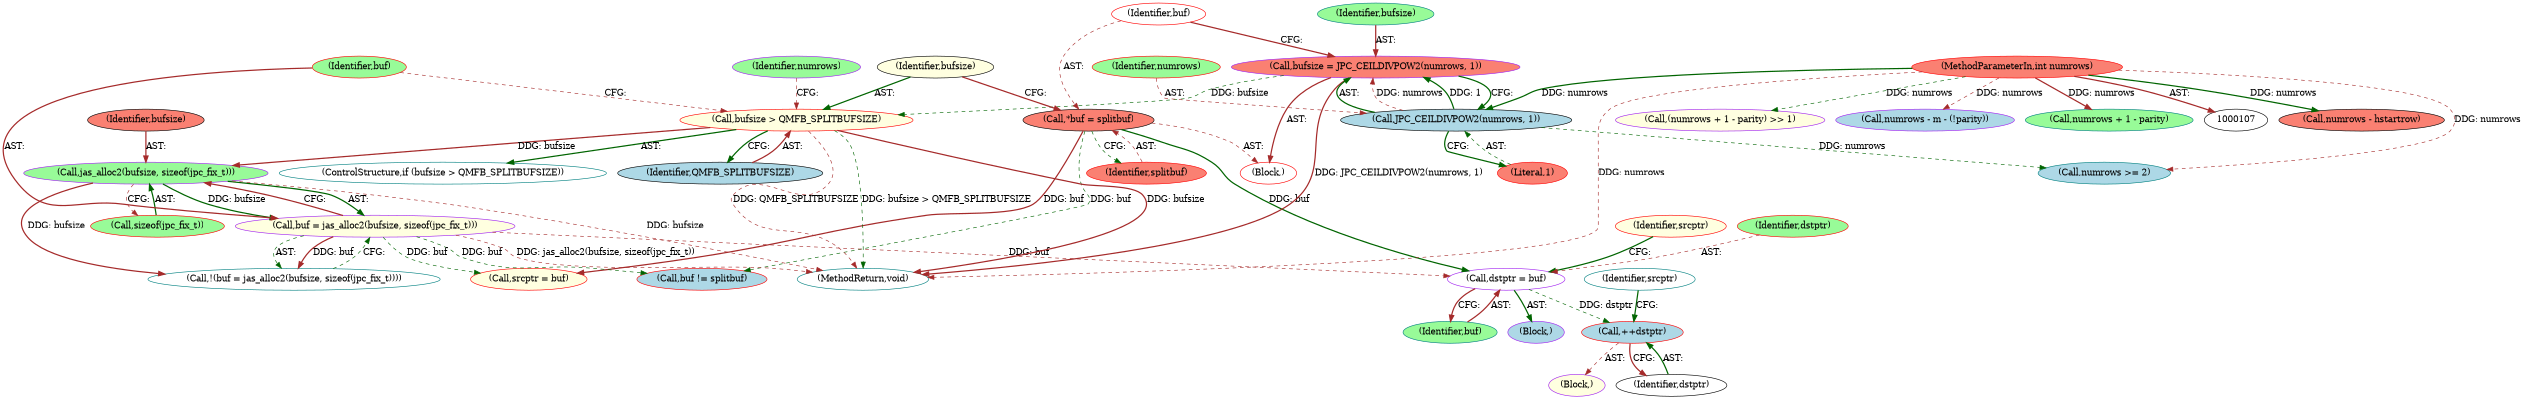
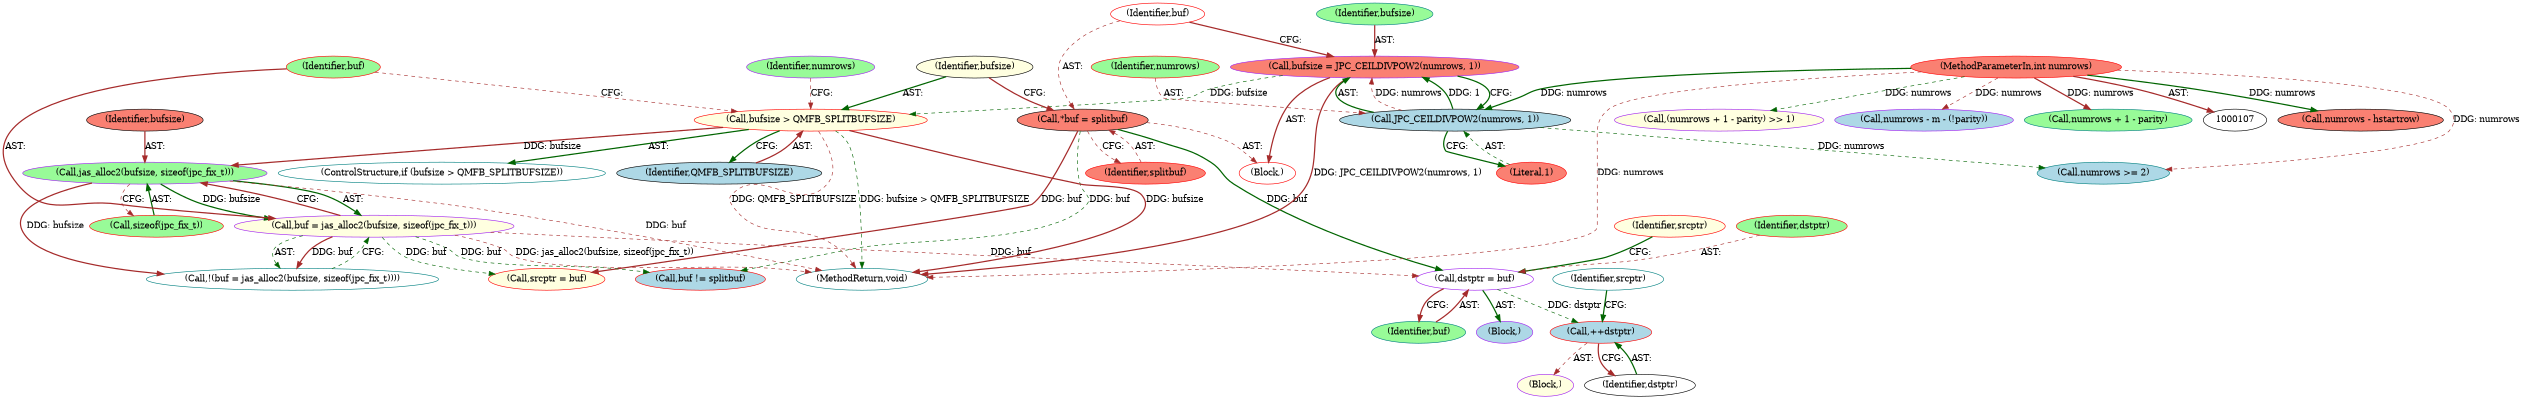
edge "(Call,*buf = splitbuf)" -> "(Identifier,splitbuf)": color darkgreen -> brown
edge "(Call,jas_alloc2(bufsize, sizeof(jpc_fix_t)))" -> "(MethodReturn,void)": label "DDG: bufsize" -> "DDG: buf"
